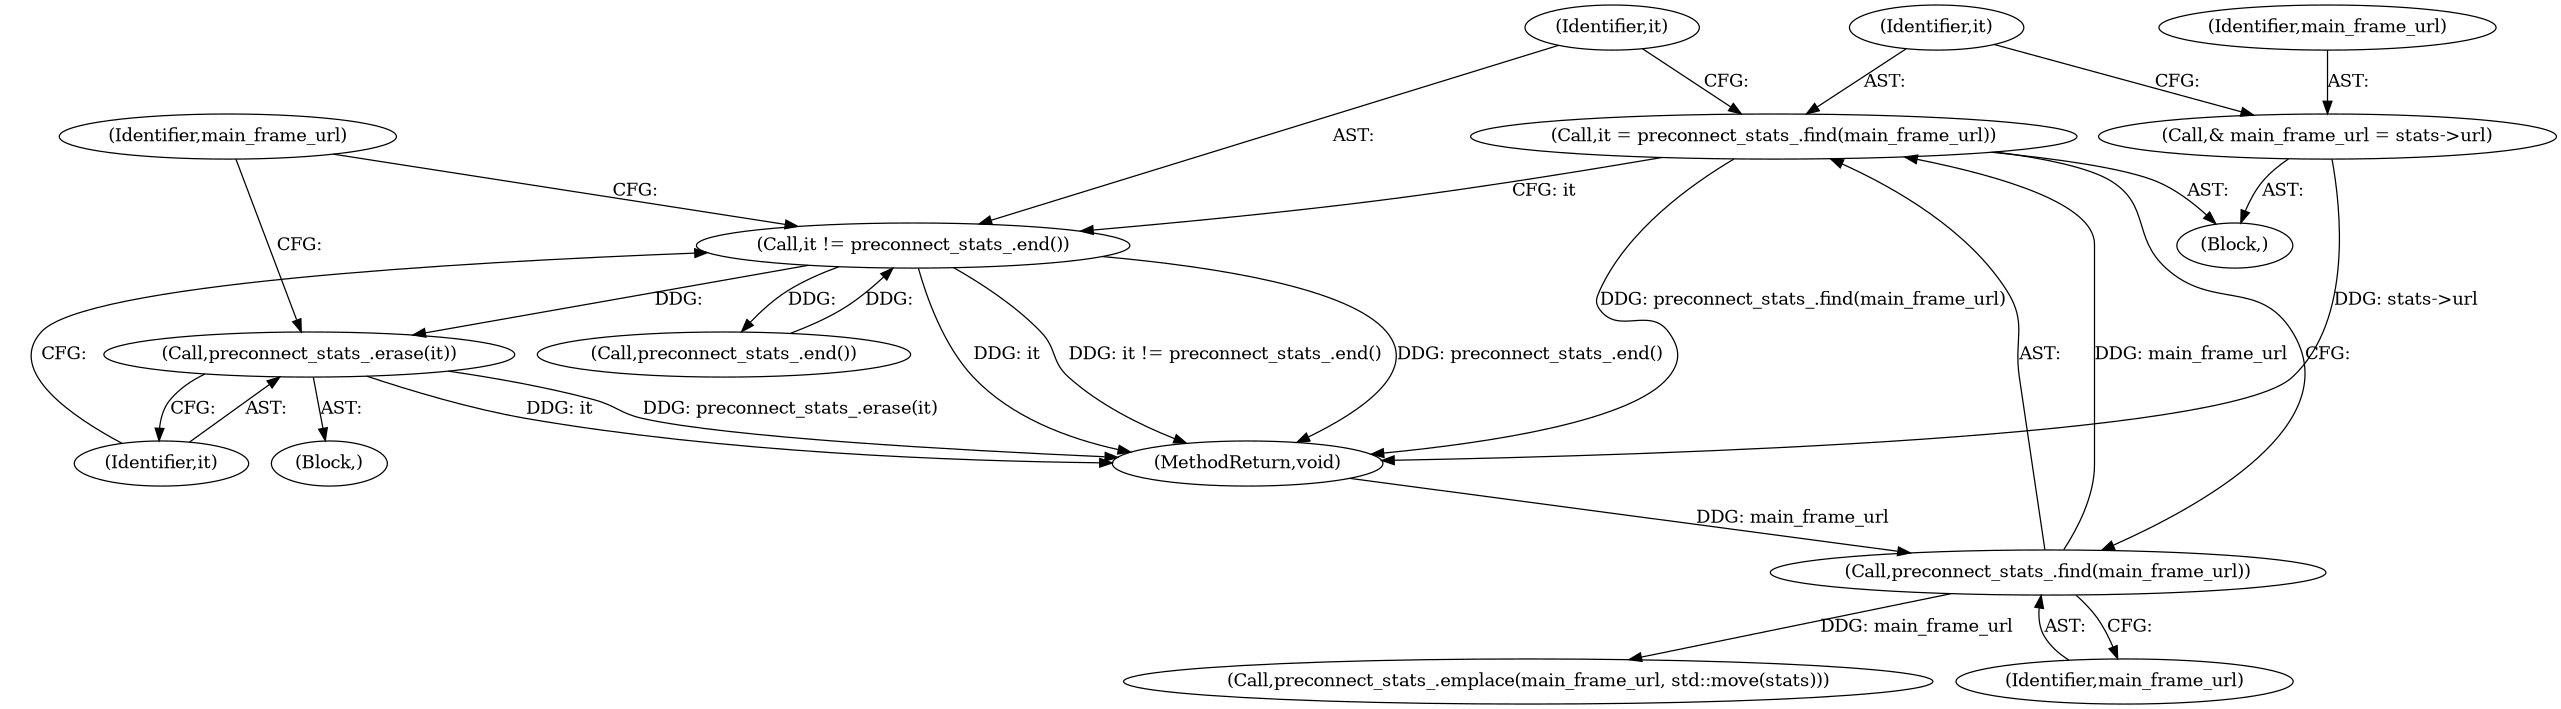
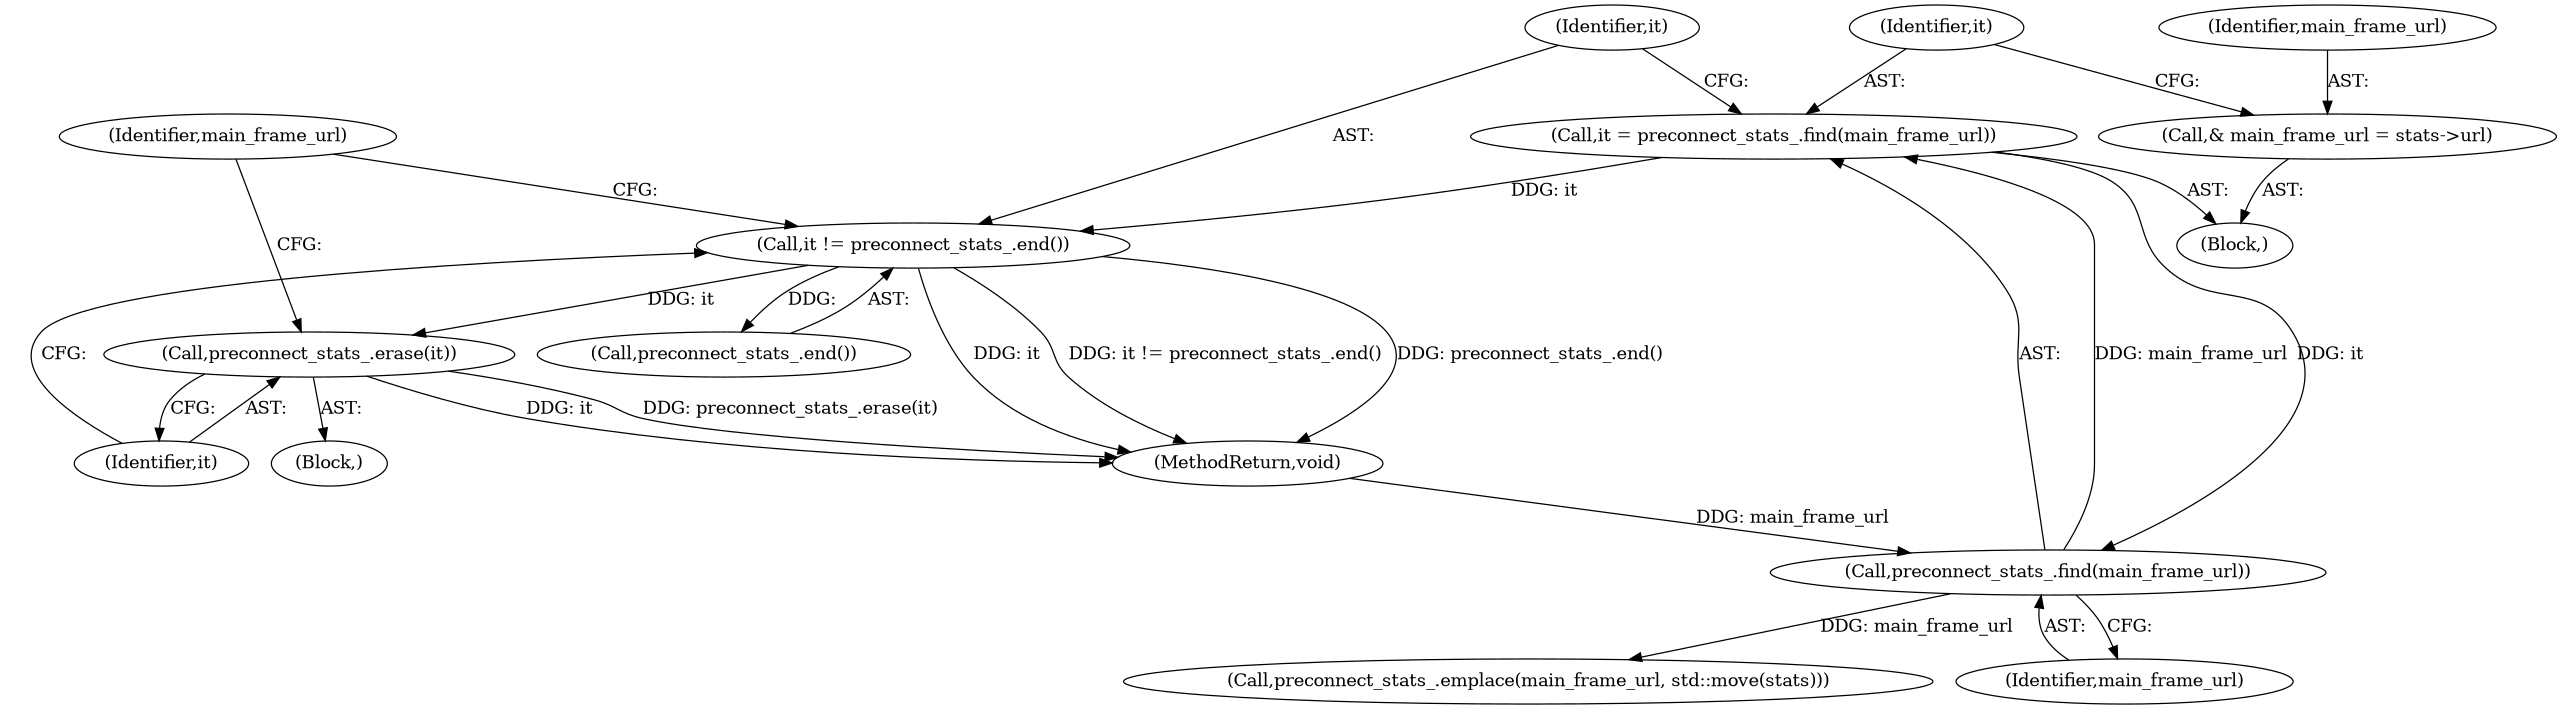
edge "(Call,it = preconnect_stats_.find(main_frame_url))" -> "(Call,it != preconnect_stats_.end())": label "CFG: it" -> "DDG: it"
edge "(Call,it != preconnect_stats_.end())" -> "(Call,preconnect_stats_.erase(it))": label "DDG: " -> "DDG: it"
edge "(Call,preconnect_stats_.end())" -> "(Call,it != preconnect_stats_.end())": label "DDG: " -> "AST: "
edge "(Call,it = preconnect_stats_.find(main_frame_url))" -> "(Call,preconnect_stats_.find(main_frame_url))": label "CFG: " -> "DDG: it"
edge "(Call,it = preconnect_stats_.find(main_frame_url))" -> "(MethodReturn,void)": removed, label "DDG: preconnect_stats_.find(main_frame_url)"
edge "(Call,& main_frame_url = stats->url)" -> "(MethodReturn,void)": removed, label "DDG: stats->url"
